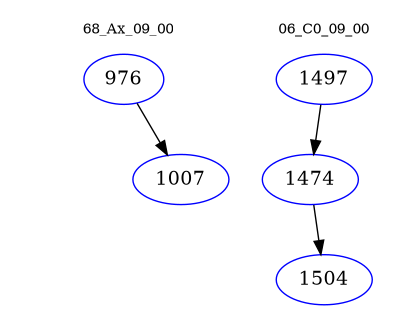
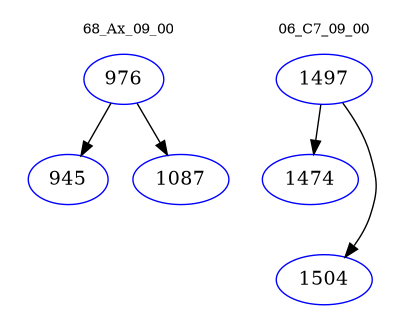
cluster "06_C0_09_00": label "06_C0_09_00" -> "06_C7_09_00"
node "945": added
node "1007": label "1007" -> "1087"
edge "1474" -> "1504": now "1497" -> "1504"
